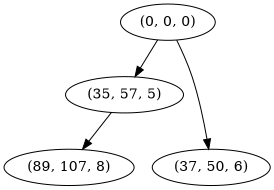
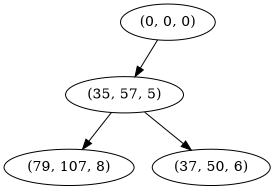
edge "(0, 0, 0)" -> "(37, 50, 6)": now "(35, 57, 5)" -> "(37, 50, 6)"
node "(89, 107, 8)": label "(89, 107, 8)" -> "(79, 107, 8)"
